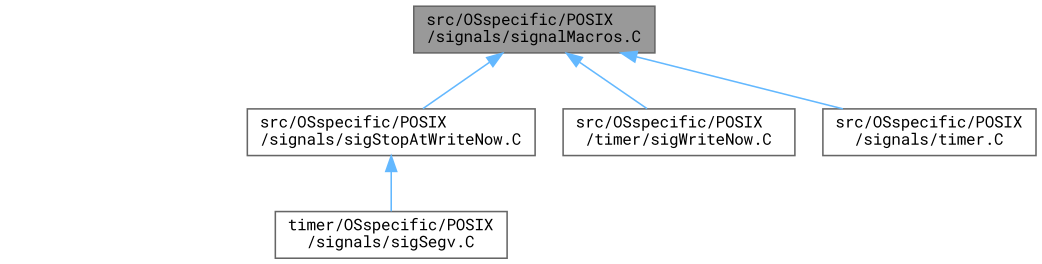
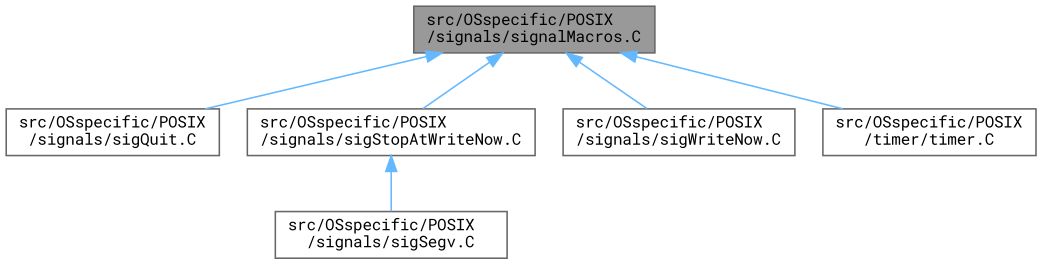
node "src/OSspecific/POSIX /signals/sigQuit.C": added
node "src/OSspecific/POSIX /timer/sigWriteNow.C": label "src/OSspecific/POSIX /timer/sigWriteNow.C" -> "src/OSspecific/POSIX /signals/sigWriteNow.C"
node "src/OSspecific/POSIX /signals/timer.C": label "src/OSspecific/POSIX /signals/timer.C" -> "src/OSspecific/POSIX /timer/timer.C"
node "timer/OSspecific/POSIX /signals/sigSegv.C": label "timer/OSspecific/POSIX /signals/sigSegv.C" -> "src/OSspecific/POSIX /signals/sigSegv.C"
